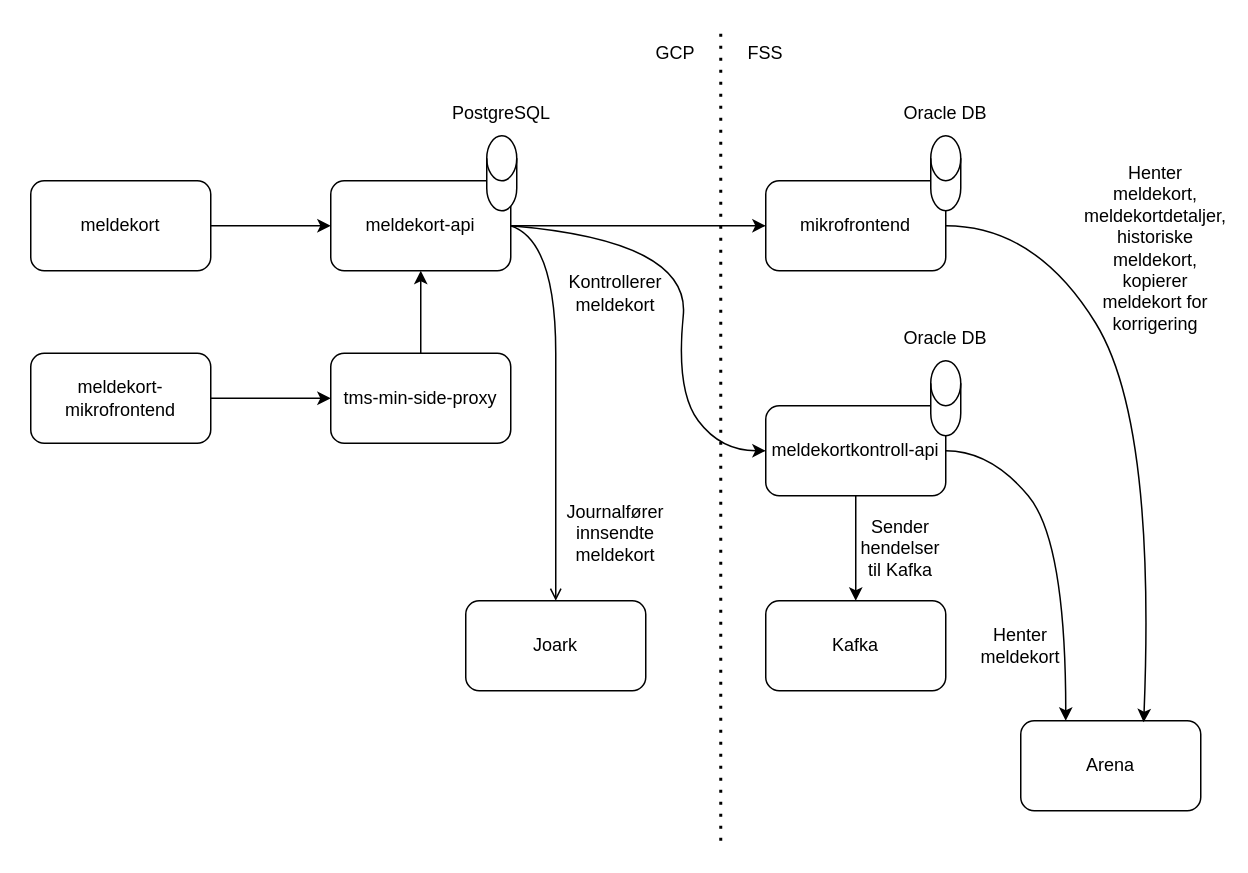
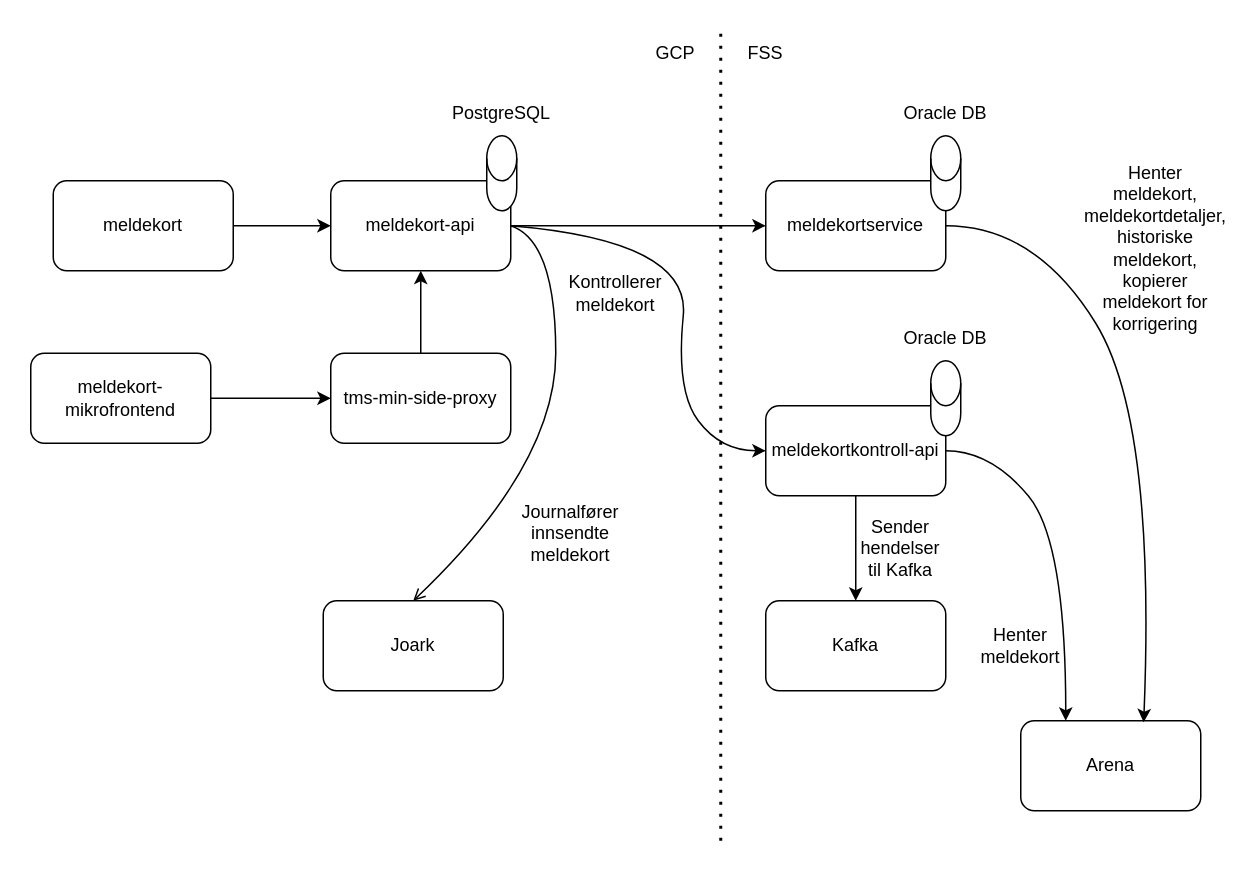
node "meldekort": moved (121, 226) -> (143, 226)
node "mikrofrontend": label "mikrofrontend" -> "meldekortservice"
node "Journalfører innsendte meldekort": moved (616, 533) -> (571, 533)
node "Joark": moved (556, 646) -> (413, 646)
